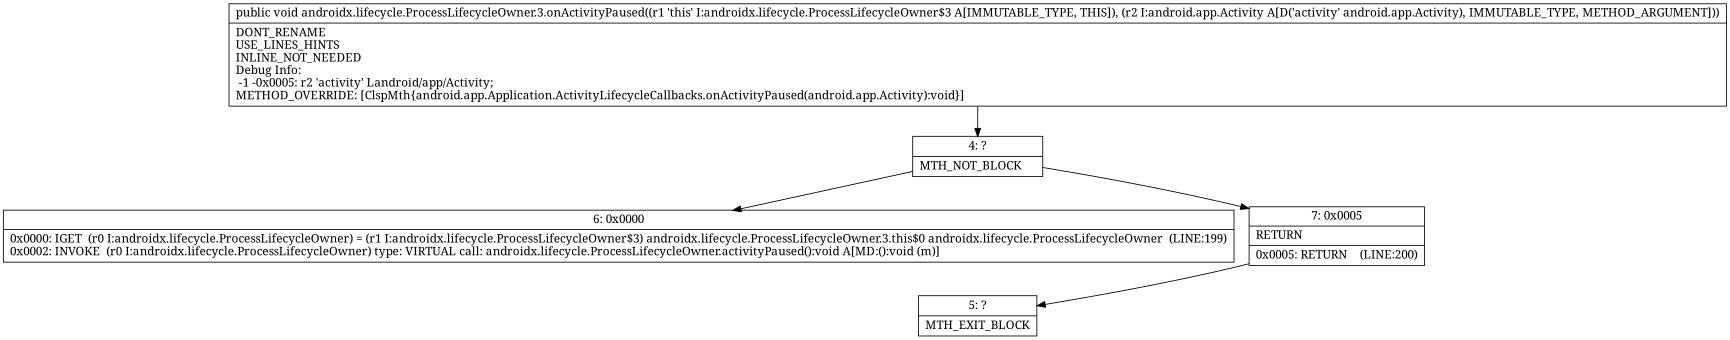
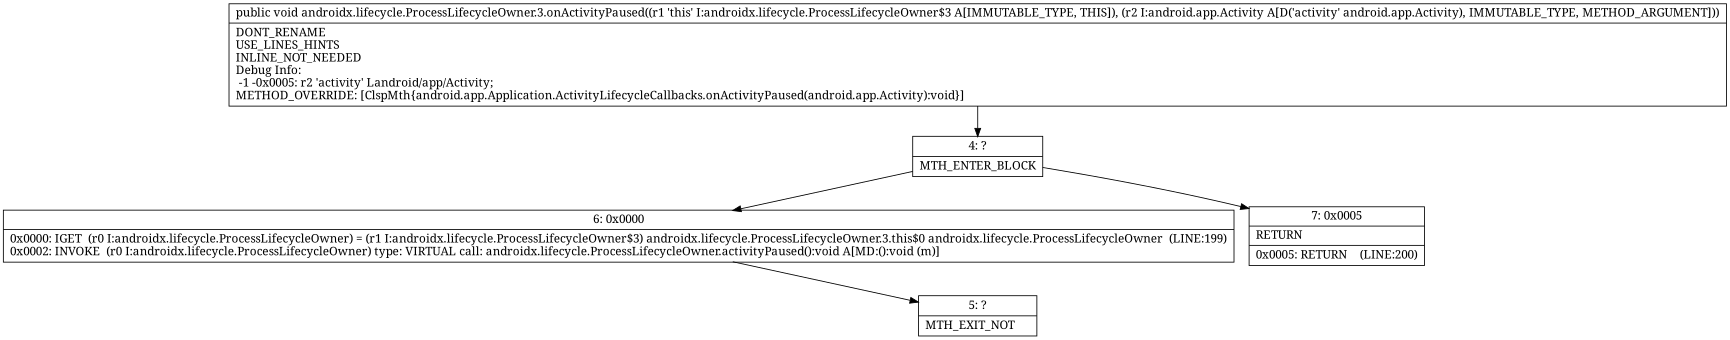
node "4: ?": text "MTH_NOT_BLOCK" -> "MTH_ENTER_BLOCK"
edge "7: 0x0005" -> "5: ?": now "6: 0x0000" -> "5: ?"
node "5: ?": text "MTH_EXIT_BLOCK" -> "MTH_EXIT_NOT"
